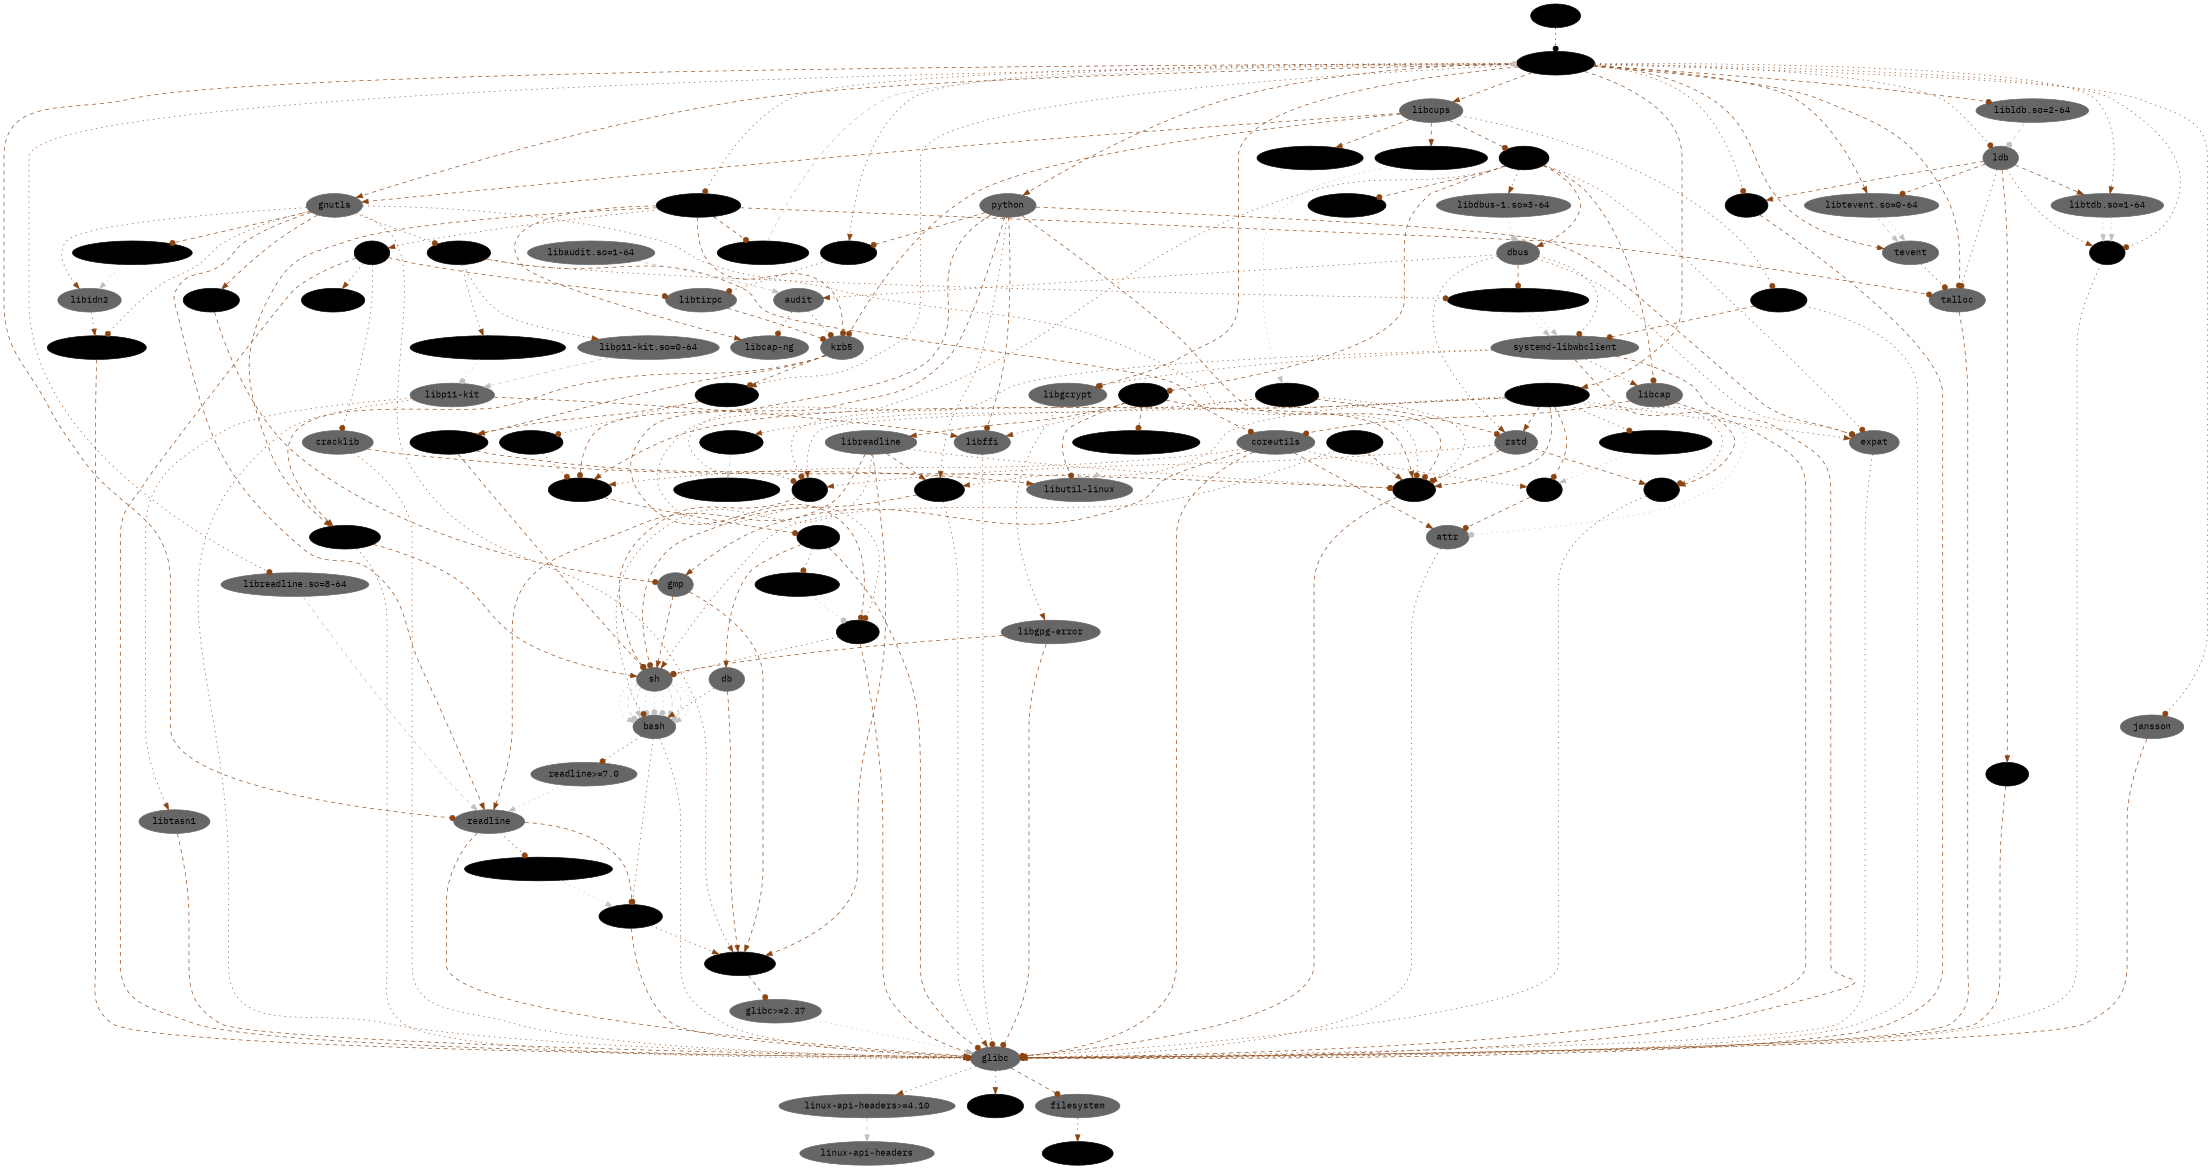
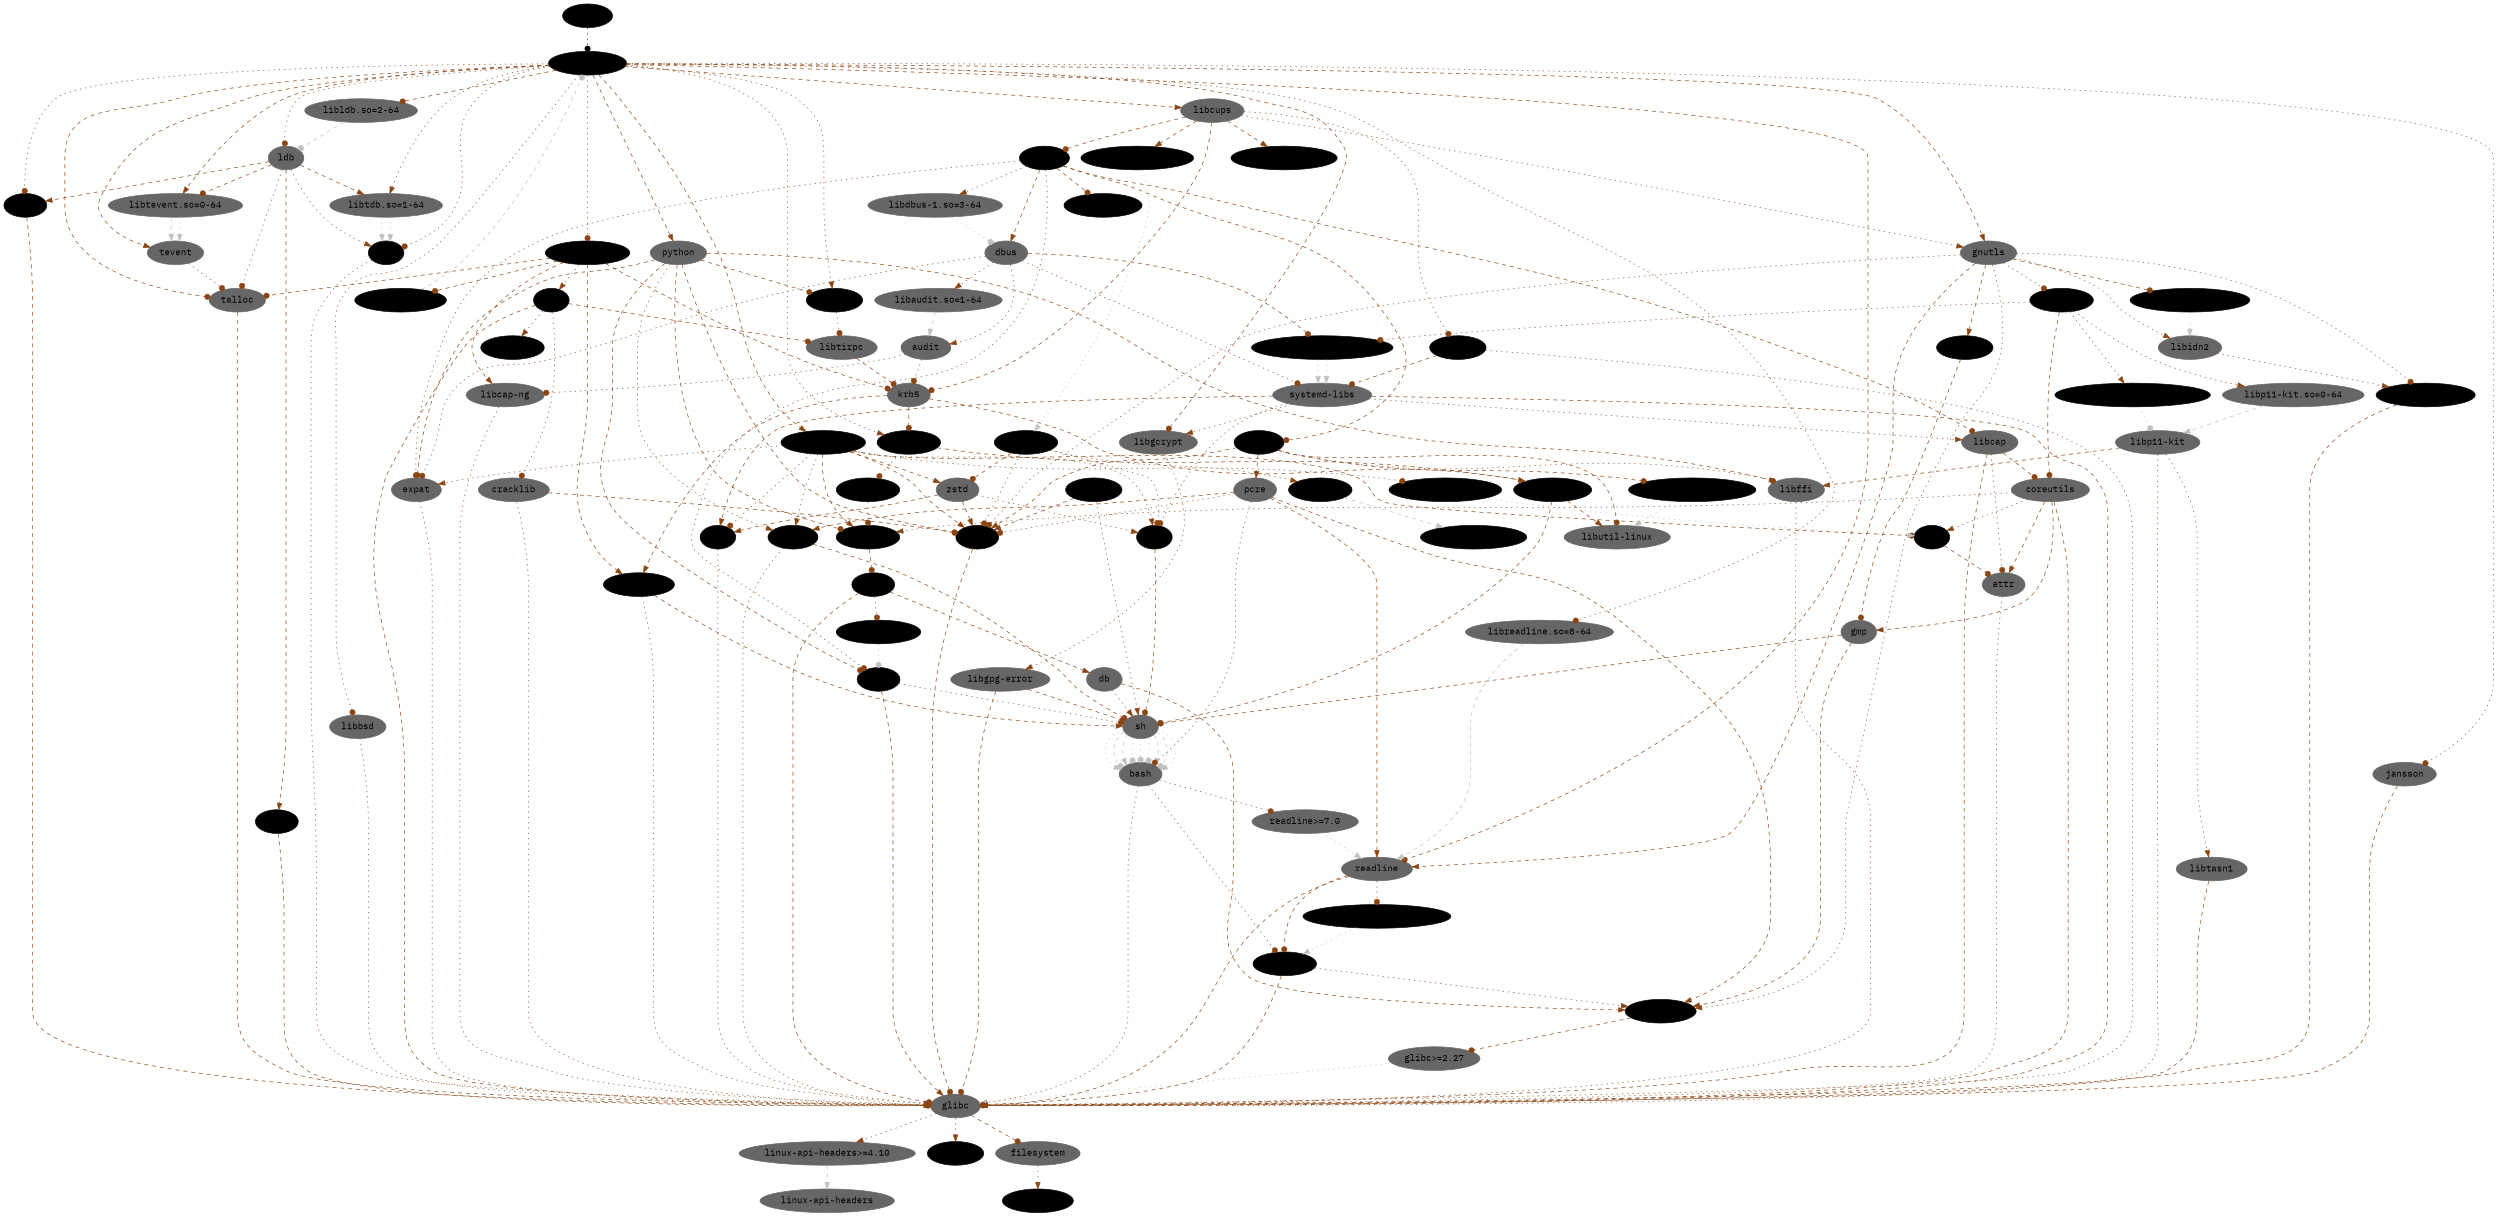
edge "libcups" -> "gnutls": style dashed -> dotted
edge "dbus" -> "zstd": now "dbus" -> "libaudit.so=1-64"
node "systemd-libwbclient": label "systemd-libwbclient" -> "systemd-libs"
node "libreadline": label "libreadline" -> "pcre"
edge "libcap" -> "attr": color grey -> chocolate4
edge "gmp" -> "sh": arrowhead normal -> dot
edge "db" -> "bash": now "db" -> "sh"
node "libbsd": added
edge "libffi" -> "glibc": arrowhead dot -> normal
edge "libcap-ng" -> "glibc": added
